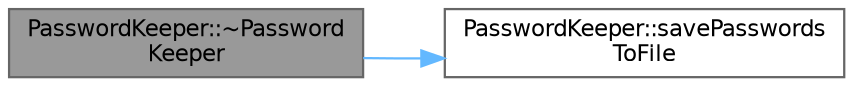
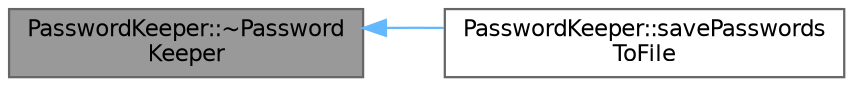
edge "PasswordKeeper::~Password Keeper" -> "PasswordKeeper::savePasswords ToFile": reversed
